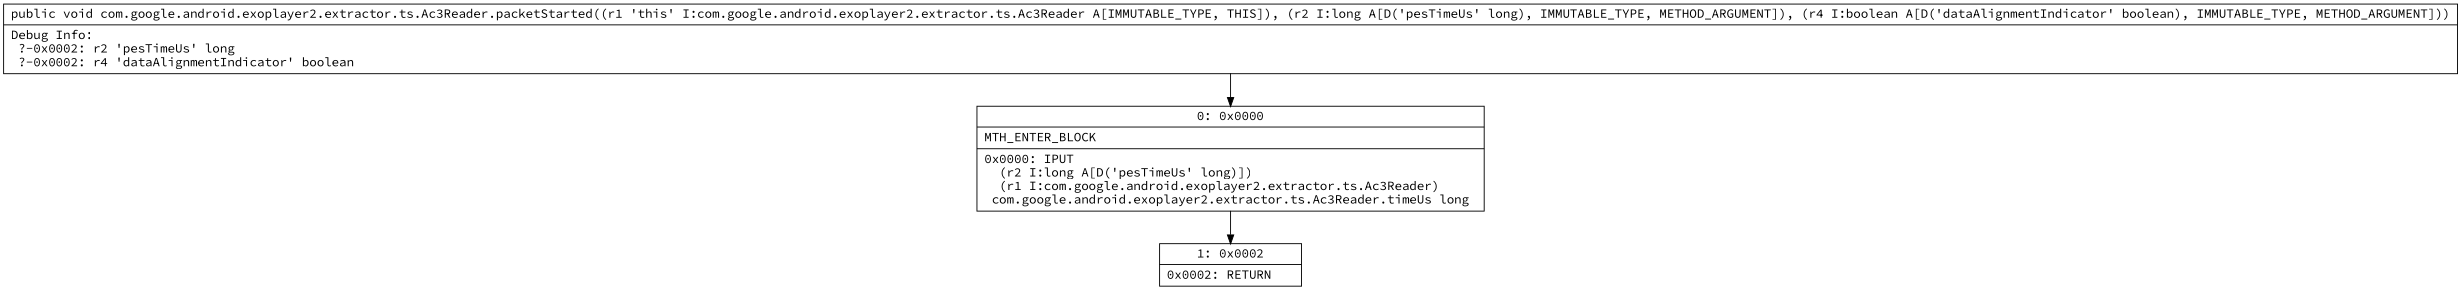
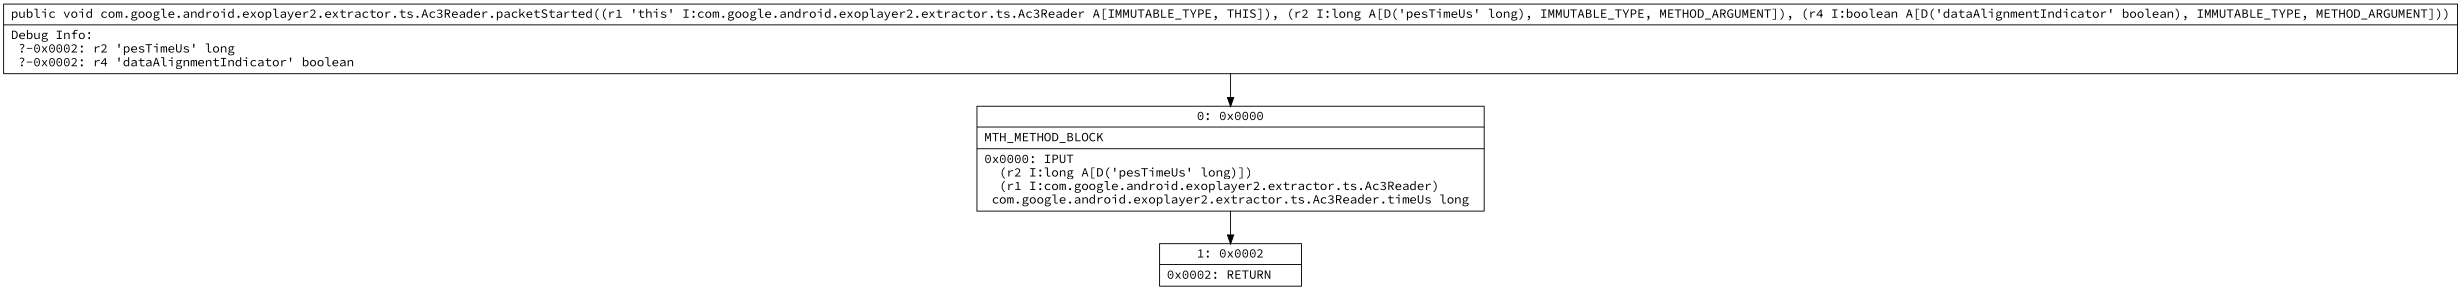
node "0: 0x0000": text "MTH_ENTER_BLOCK" -> "MTH_METHOD_BLOCK"
